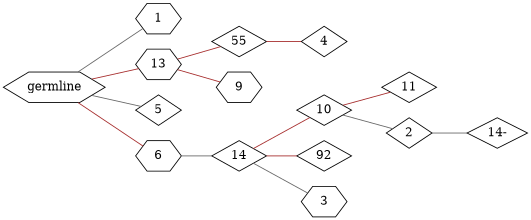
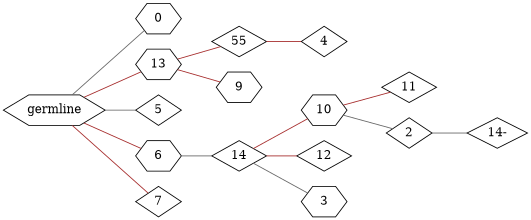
node "1": label "1" -> "0"
node "10": shape diamond -> hexagon
node "92": label "92" -> "12"
node "7": added
